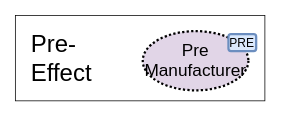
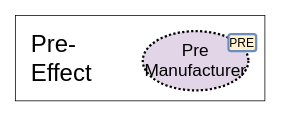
node "PRE": fillcolor #dae8fc -> #fff2cc
